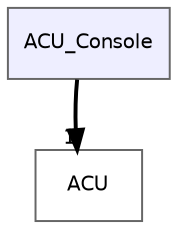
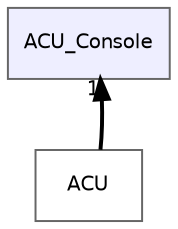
edge "ACU_Console" -> "ACU": reversed
